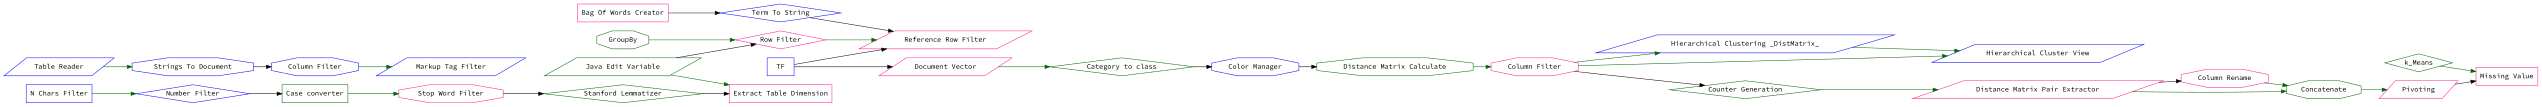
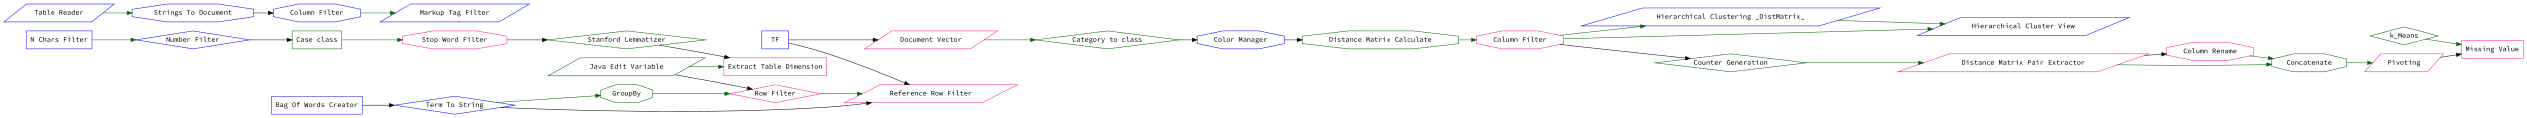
node "Bag Of Words Creator": color deeppink -> blue
node "Case converter": label "Case converter" -> "Case class"
edge "Term To String" -> "GroupBy": added
